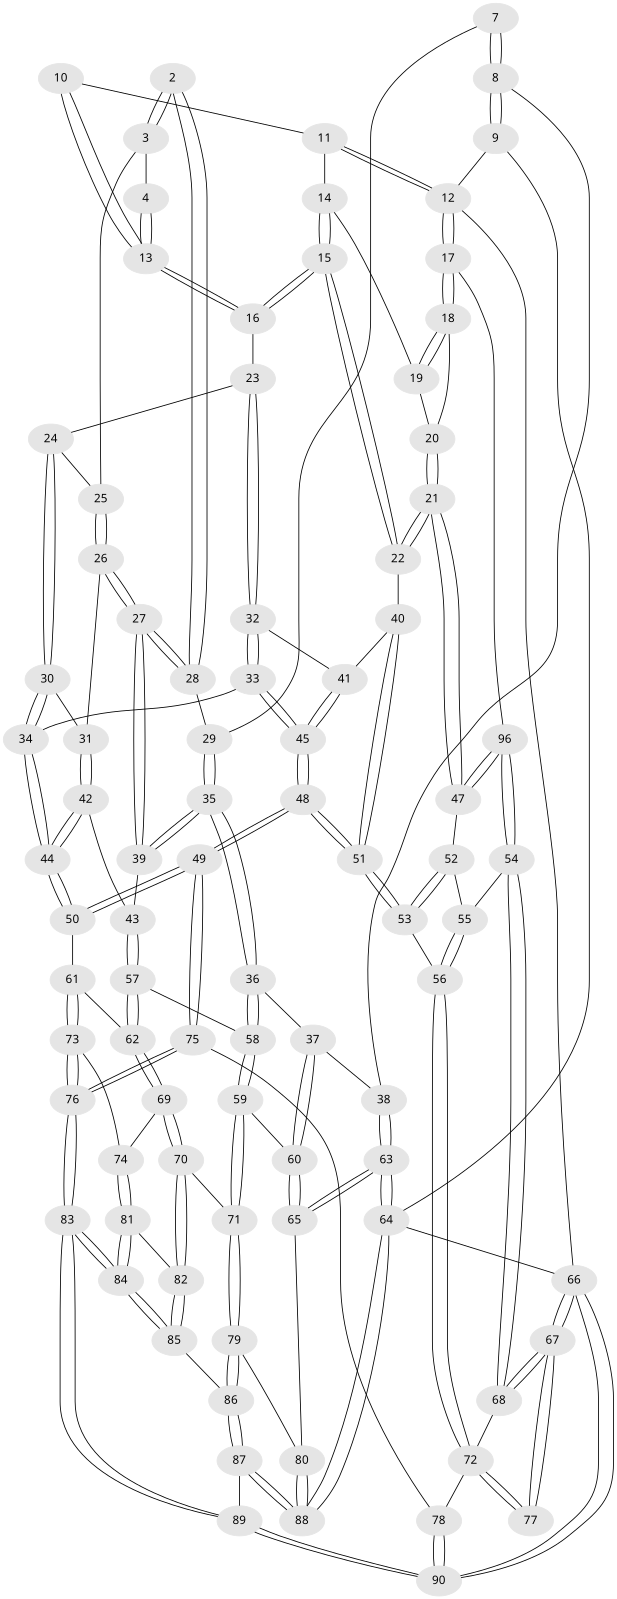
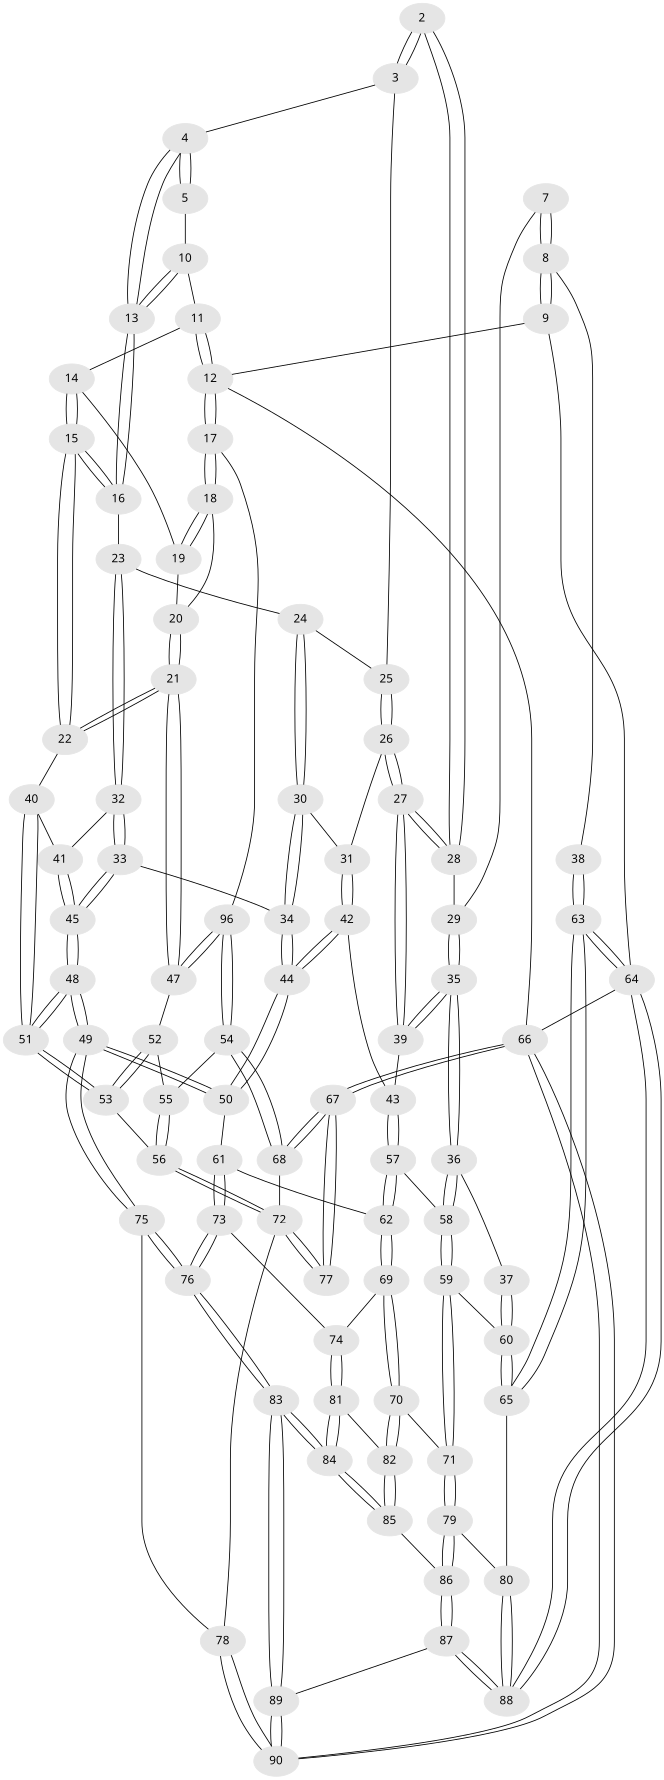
node "5": added
edge "37" -- "38": removed
